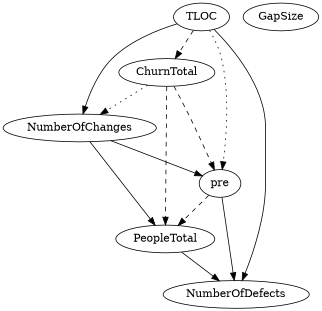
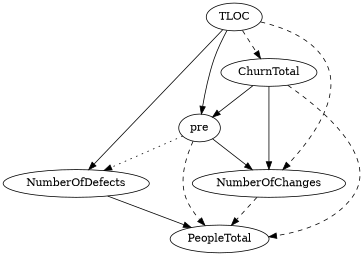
node "GapSize": removed
edge "TLOC" -> "NumberOfChanges": style solid -> dashed
edge "TLOC" -> "pre": style dotted -> solid
edge "ChurnTotal" -> "NumberOfChanges": style dotted -> solid
edge "ChurnTotal" -> "pre": style dashed -> solid
edge "NumberOfChanges" -> "pre": reversed
edge "NumberOfChanges" -> "PeopleTotal": style solid -> dashed
edge "pre" -> "NumberOfDefects": style solid -> dotted
edge "PeopleTotal" -> "NumberOfDefects": reversed
